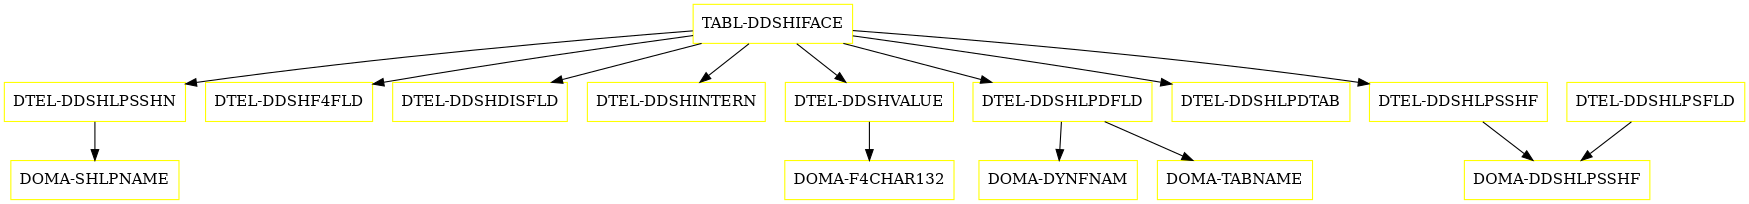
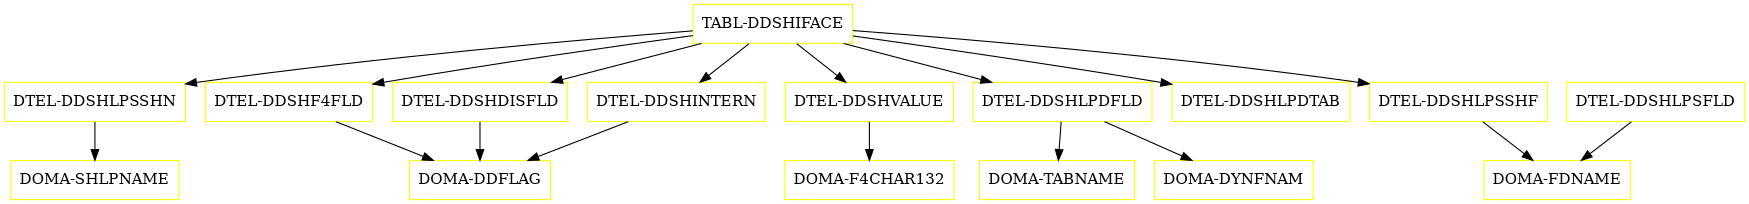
node "DOMA-DDFLAG": added
node "DOMA-DDSHLPSSHF": label "DOMA-DDSHLPSSHF" -> "DOMA-FDNAME"
